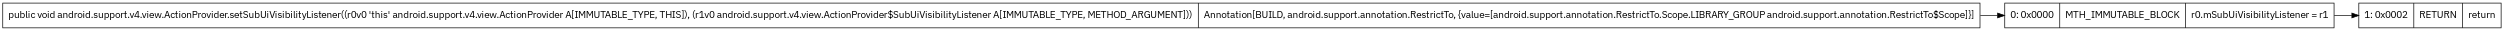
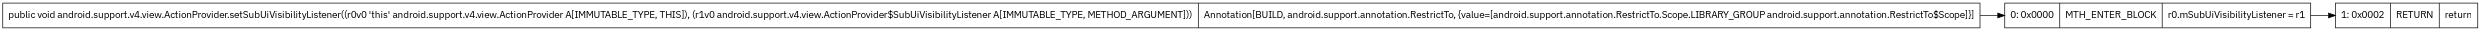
node "0: 0x0000": text "MTH_IMMUTABLE_BLOCK" -> "MTH_ENTER_BLOCK"
